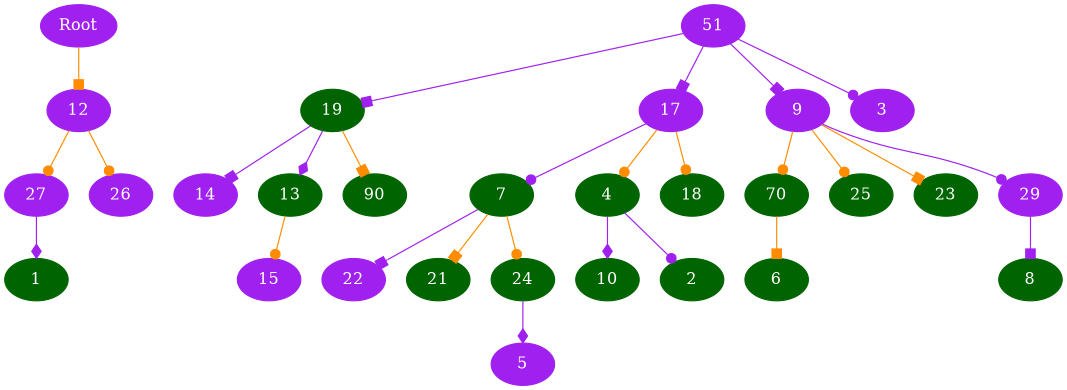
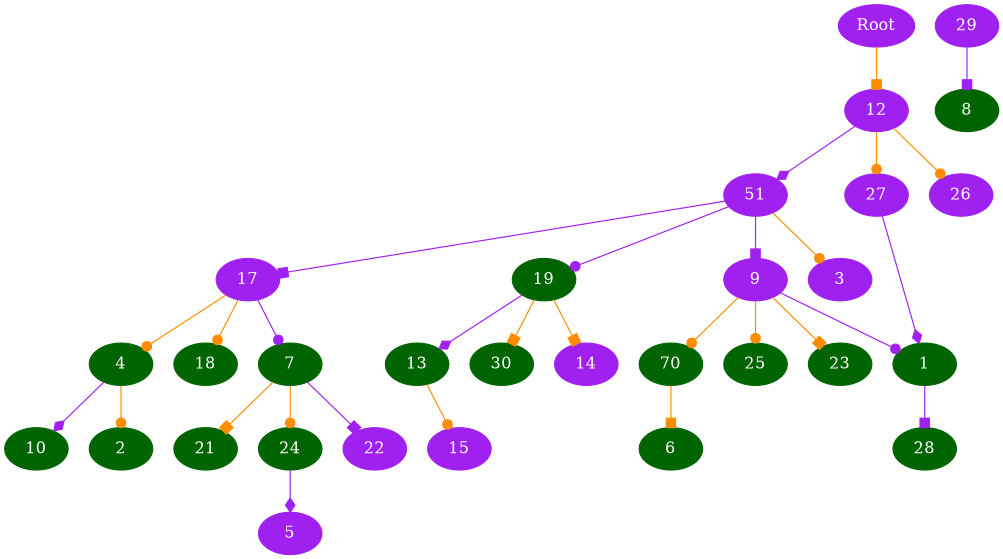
edge "51" -> "3": color purple -> darkorange
edge "51" -> "19": arrowhead box -> dot
edge "12" -> "51": added
edge "19" -> "14": color purple -> darkorange
edge "9" -> "29": now "9" -> "1"
node "90": label "90" -> "30"
edge "4" -> "2": color purple -> darkorange
node "28": added
